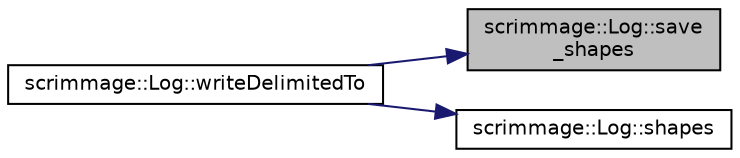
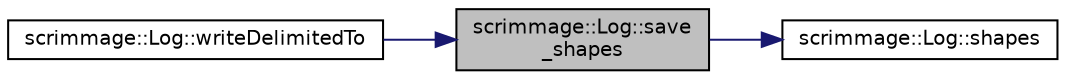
edge "scrimmage::Log::writeDelimitedTo" -> "scrimmage::Log::shapes": now "scrimmage::Log::save _shapes" -> "scrimmage::Log::shapes"
